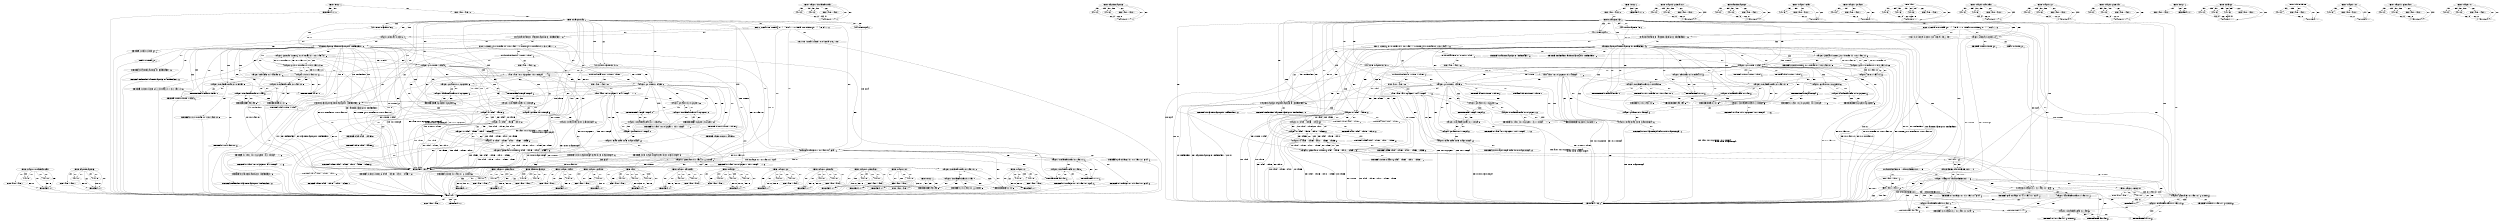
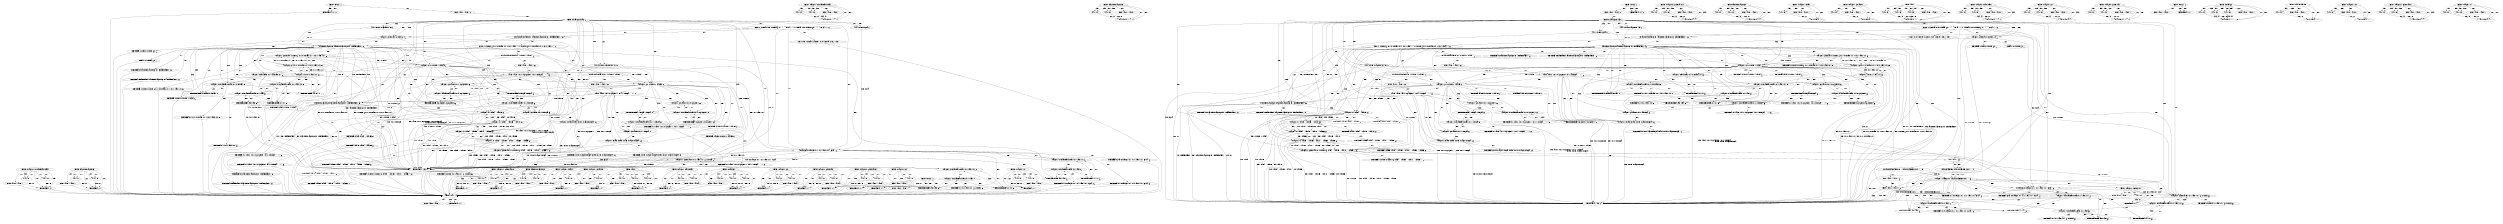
edge "(CONTROL_STRUCTURE,IF,if (!MSR_TM_SUSPENDED(mfmsr())))" -> "(<operator>.logicalNot,!MSR_TM_SUSPENDED(mfmsr()))": label "AST: " -> "DDG: p2"
